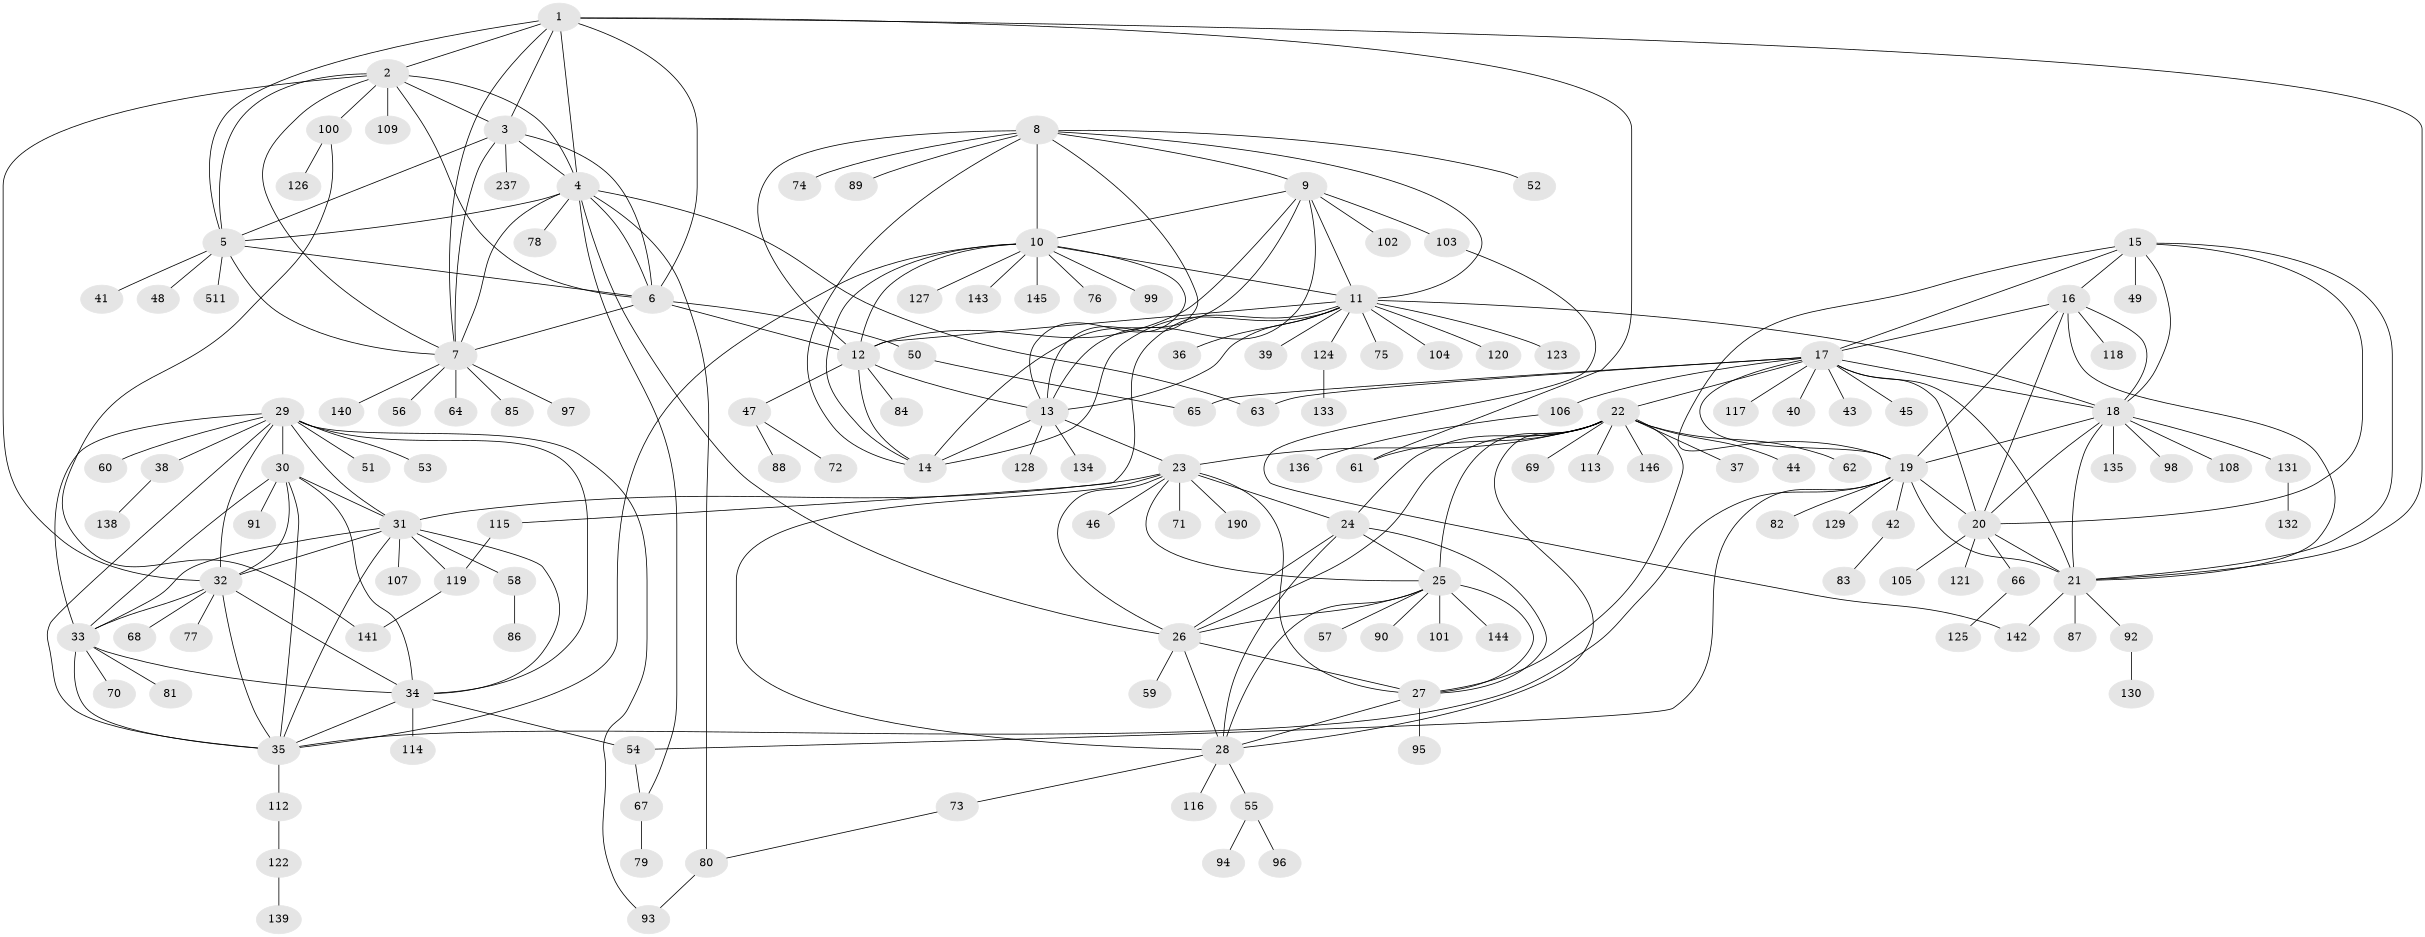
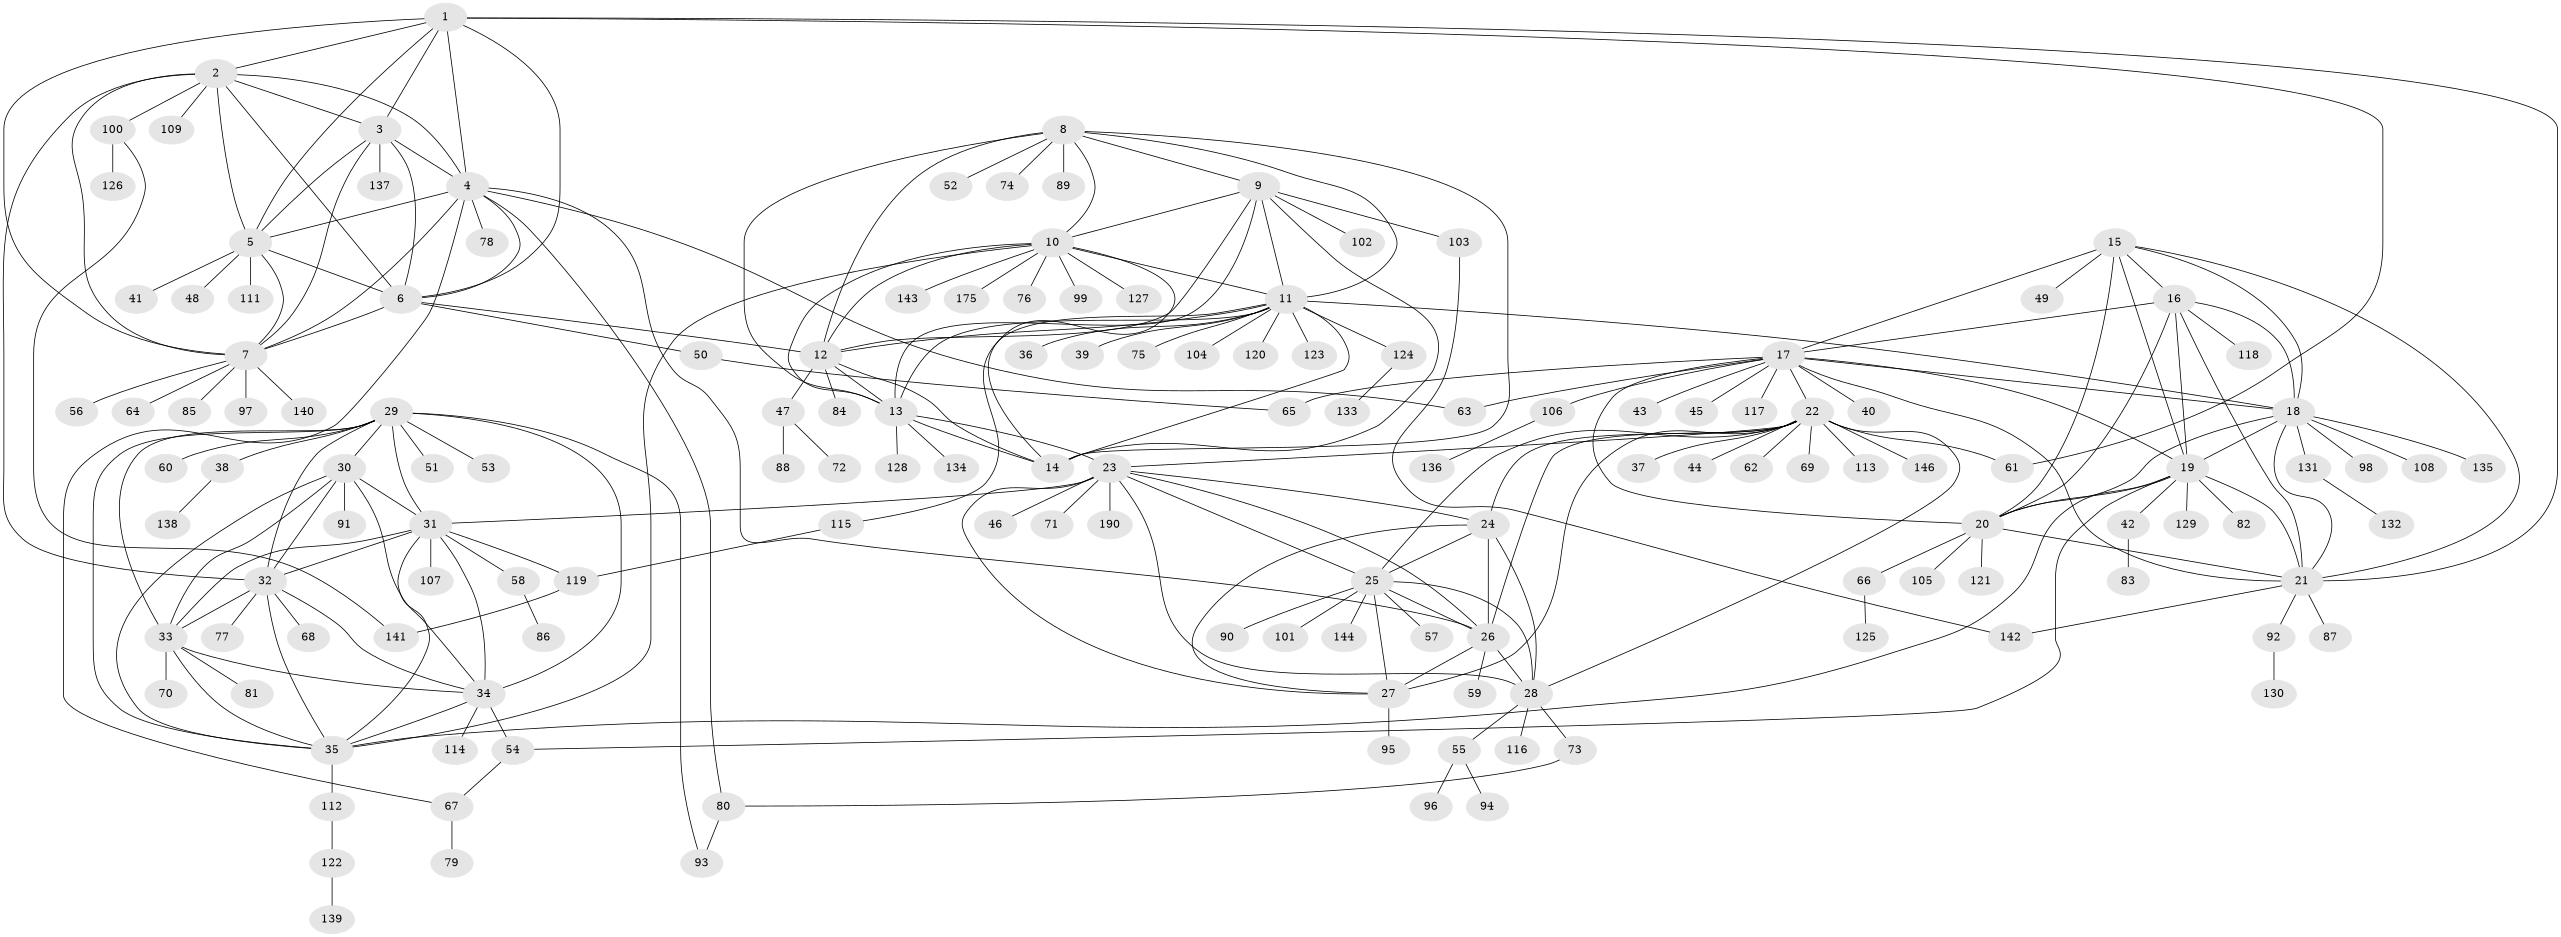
node "237": label "237" -> "137"
node "511": label "511" -> "111"
node "145": label "145" -> "175"
edge "27" -- "28": removed
